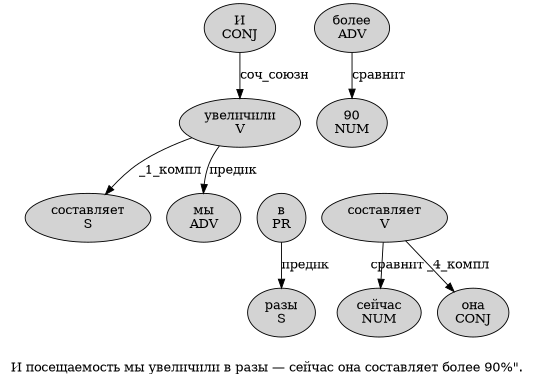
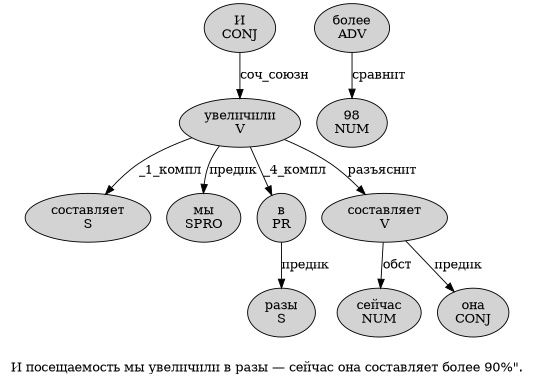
node "90 NUM": label "90 NUM" -> "98 NUM"
edge "увеличили V" -> "составляет V": added, label "разъяснит"
edge "увеличили V" -> "в PR": added, label "_4_компл"
node "мы ADV": label "мы ADV" -> "мы SPRO"
edge "составляет V" -> "сейчас NUM": label "сравнит" -> "обст"
edge "составляет V" -> "она CONJ": label "_4_компл" -> "предик"
